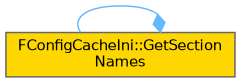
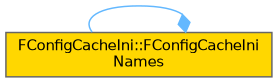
node "FConfigCacheIni::GetSection Names": label "FConfigCacheIni::GetSection Names" -> "FConfigCacheIni::FConfigCacheIni Names"
